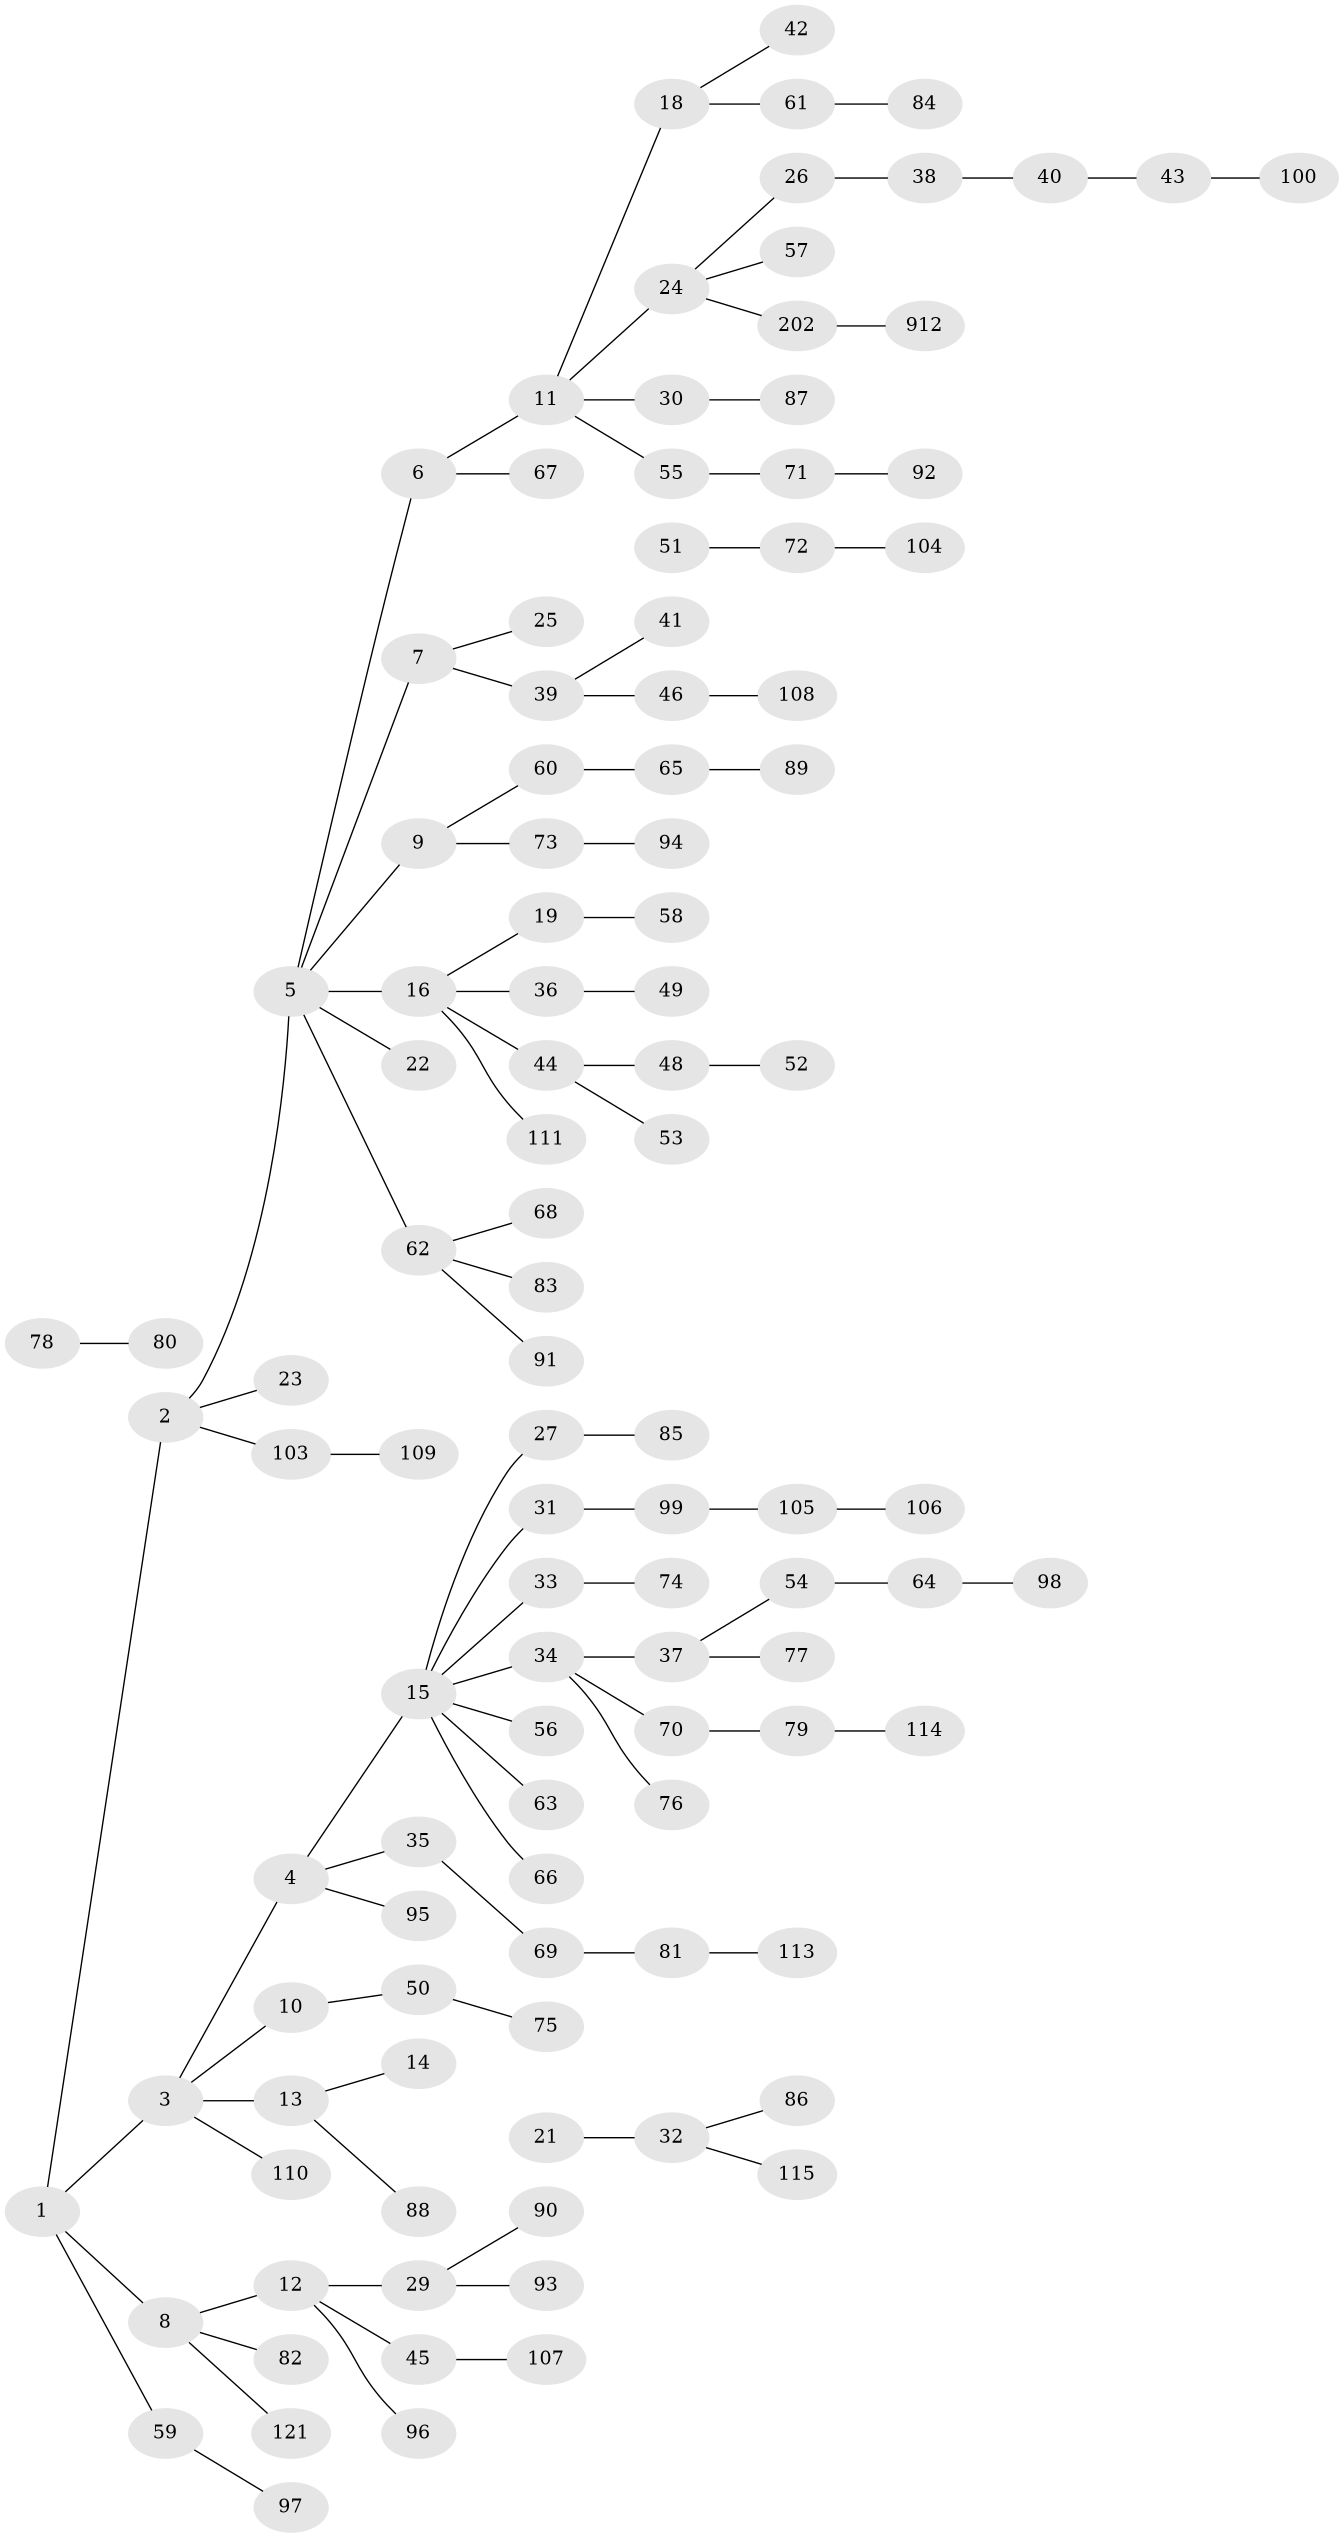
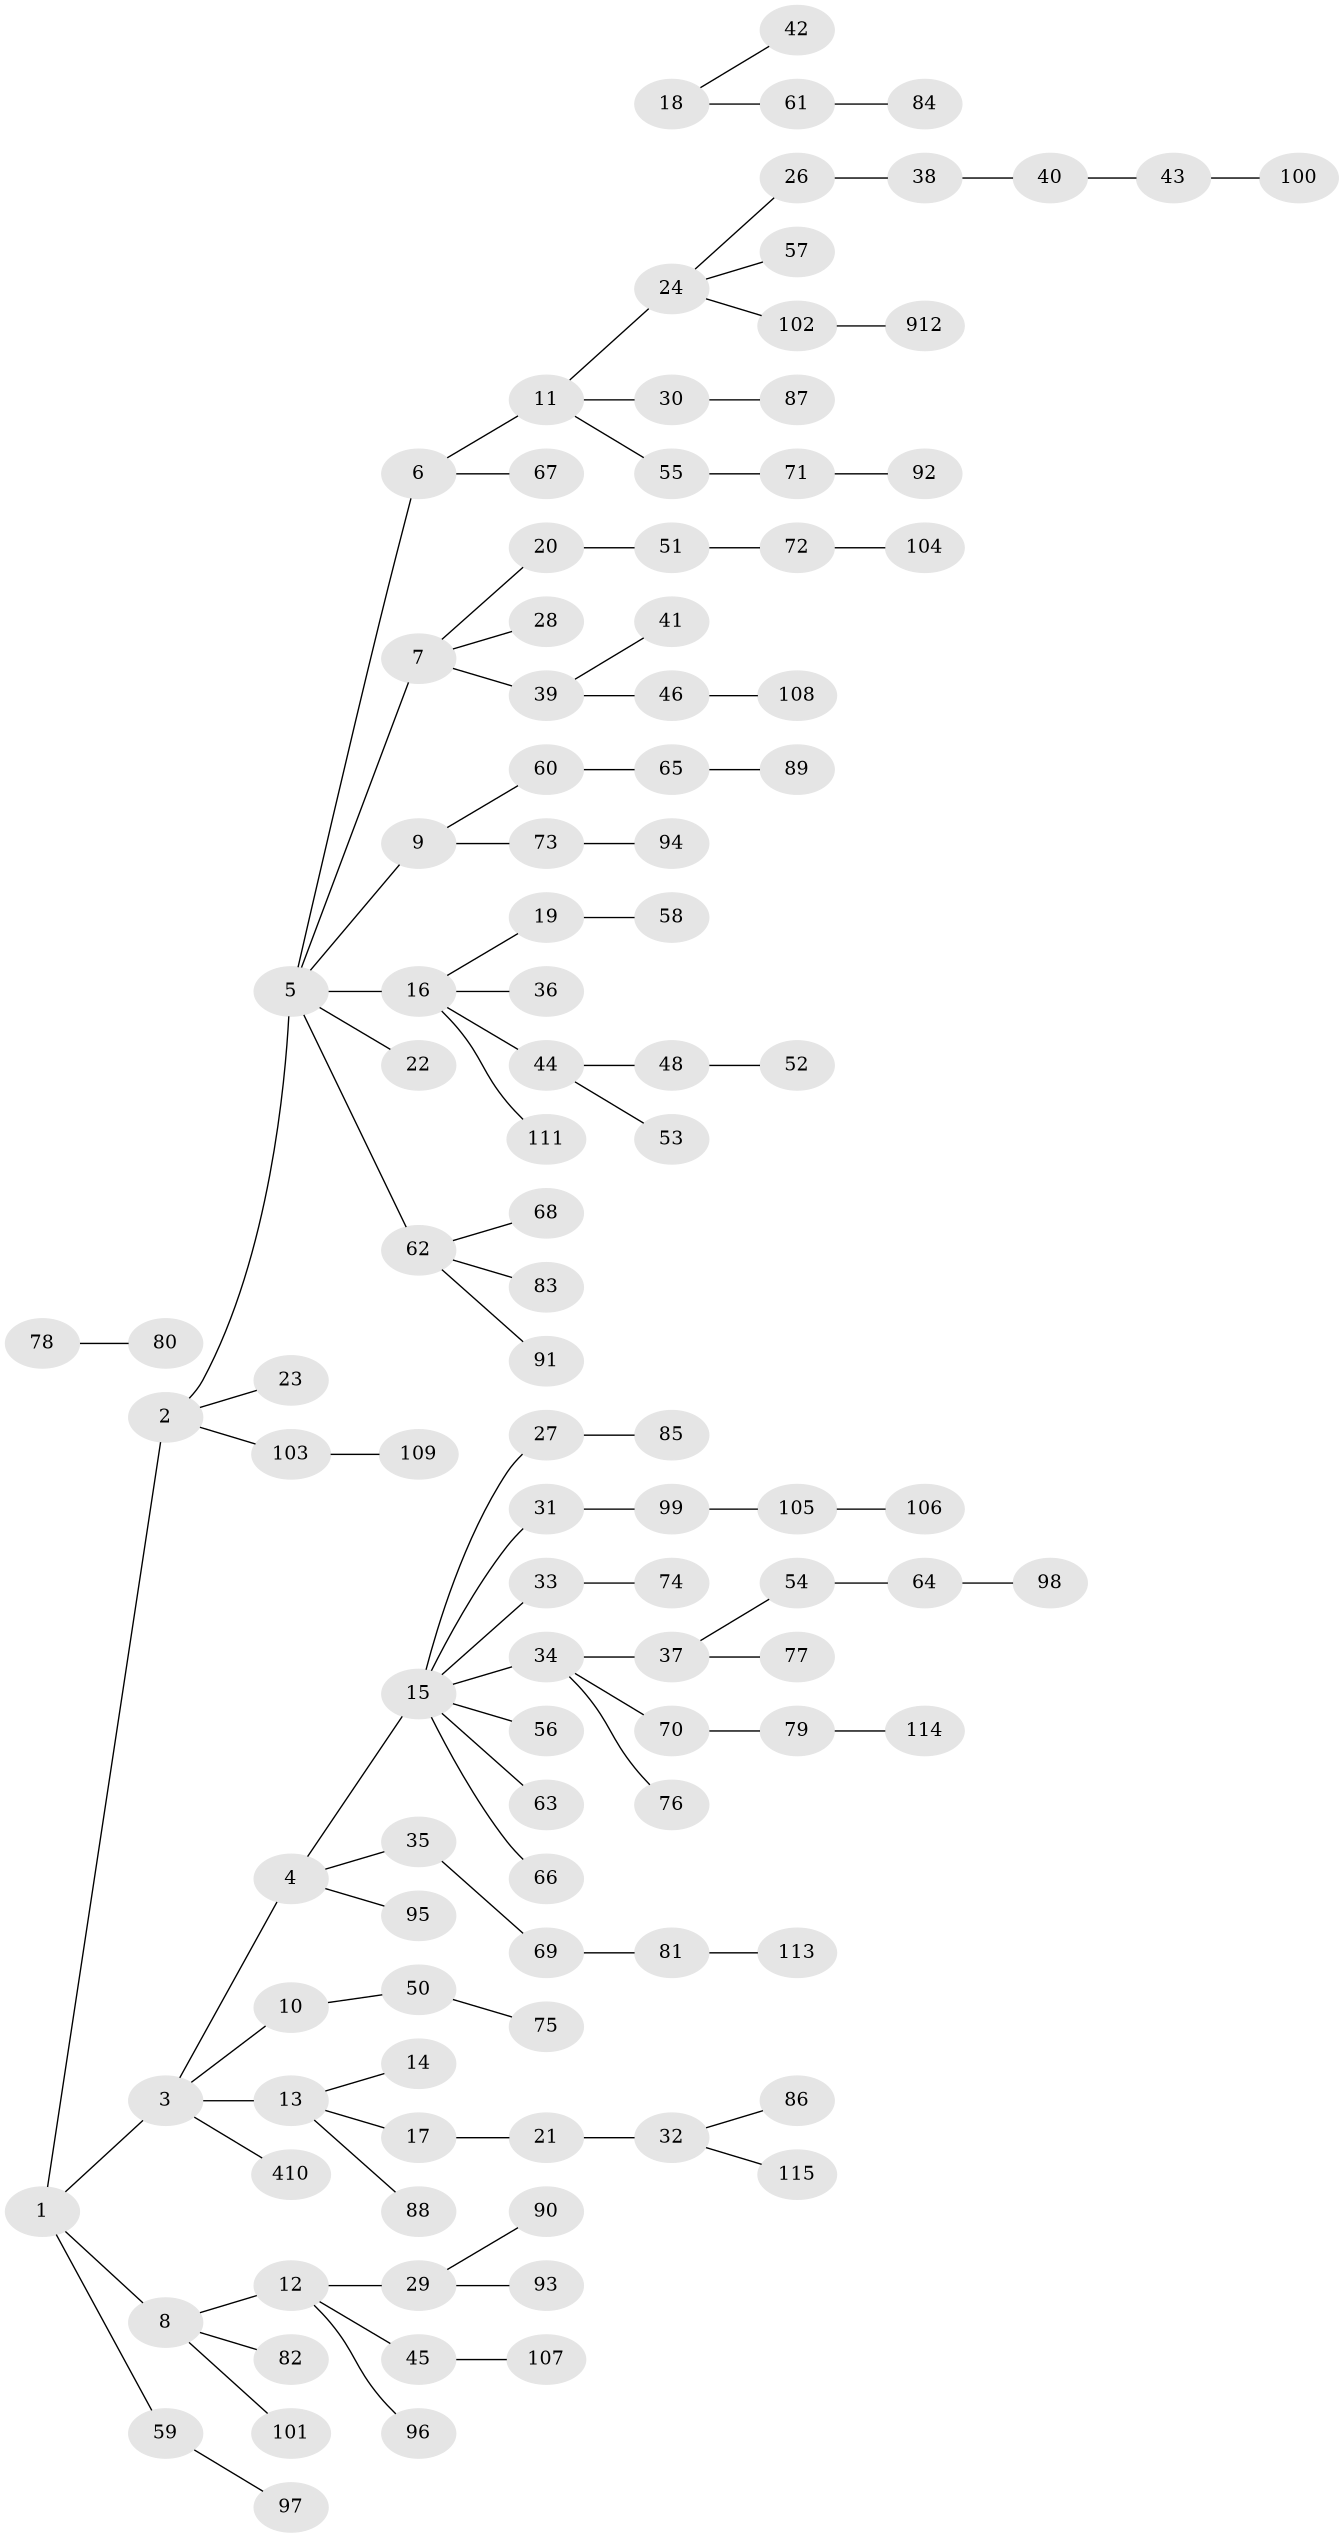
edge "18" -- "11": removed
node "202": label "202" -> "102"
node "20": added
node "25": label "25" -> "28"
node "49": removed
node "17": added
node "110": label "110" -> "410"
node "121": label "121" -> "101"
